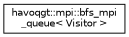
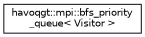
node "havoqgt::mpi::bfs_mpi _queue< Visitor >": label "havoqgt::mpi::bfs_mpi _queue< Visitor >" -> "havoqgt::mpi::bfs_priority _queue< Visitor >"
